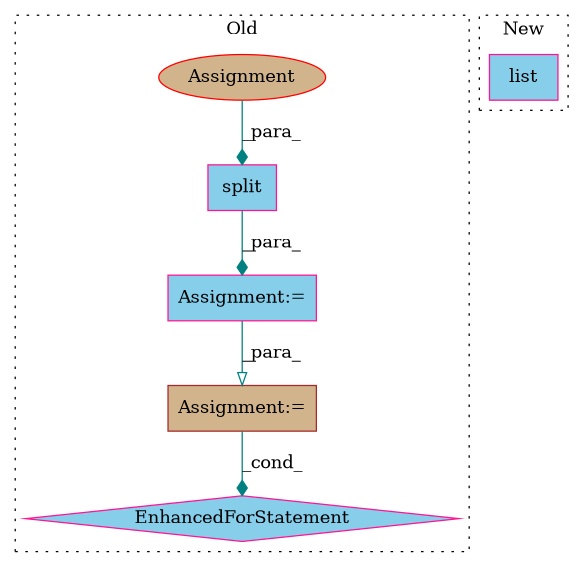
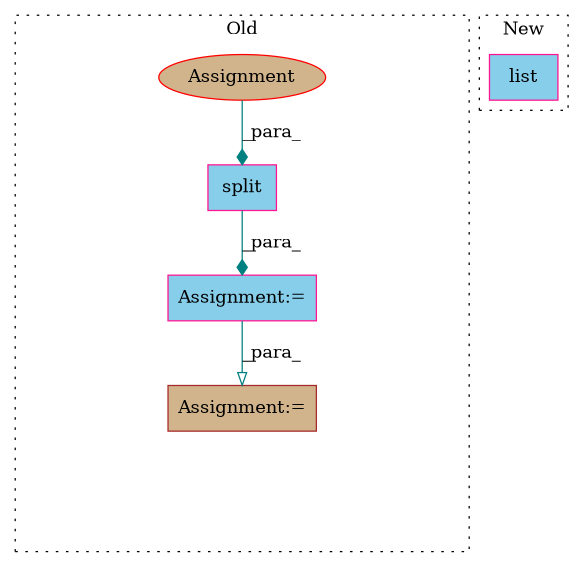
node "EnhancedForStatement": removed
